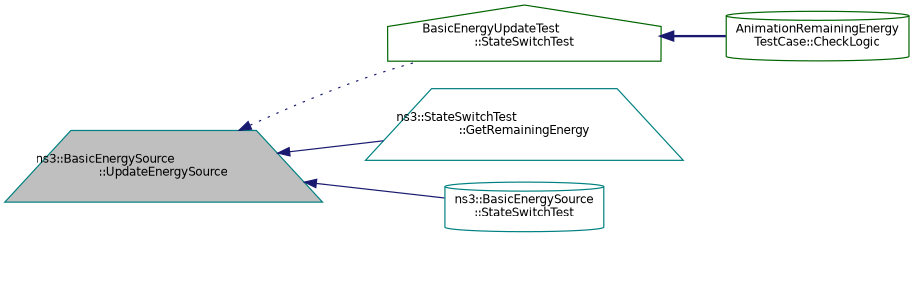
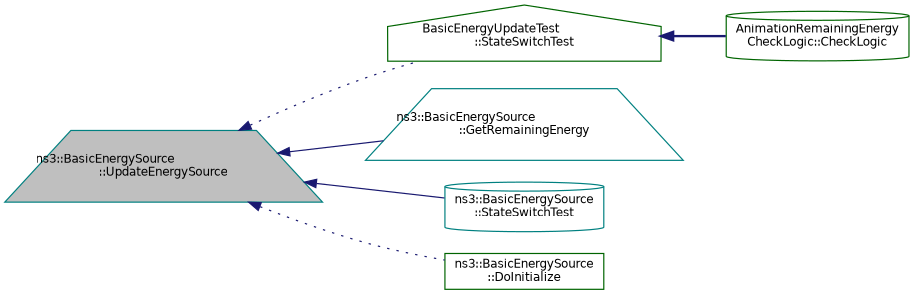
node "AnimationRemainingEnergy TestCase::CheckLogic": label "AnimationRemainingEnergy TestCase::CheckLogic" -> "AnimationRemainingEnergy CheckLogic::CheckLogic"
node "ns3::StateSwitchTest ::GetRemainingEnergy": label "ns3::StateSwitchTest ::GetRemainingEnergy" -> "ns3::BasicEnergySource ::GetRemainingEnergy"
node "ns3::BasicEnergySource ::DoInitialize": added
